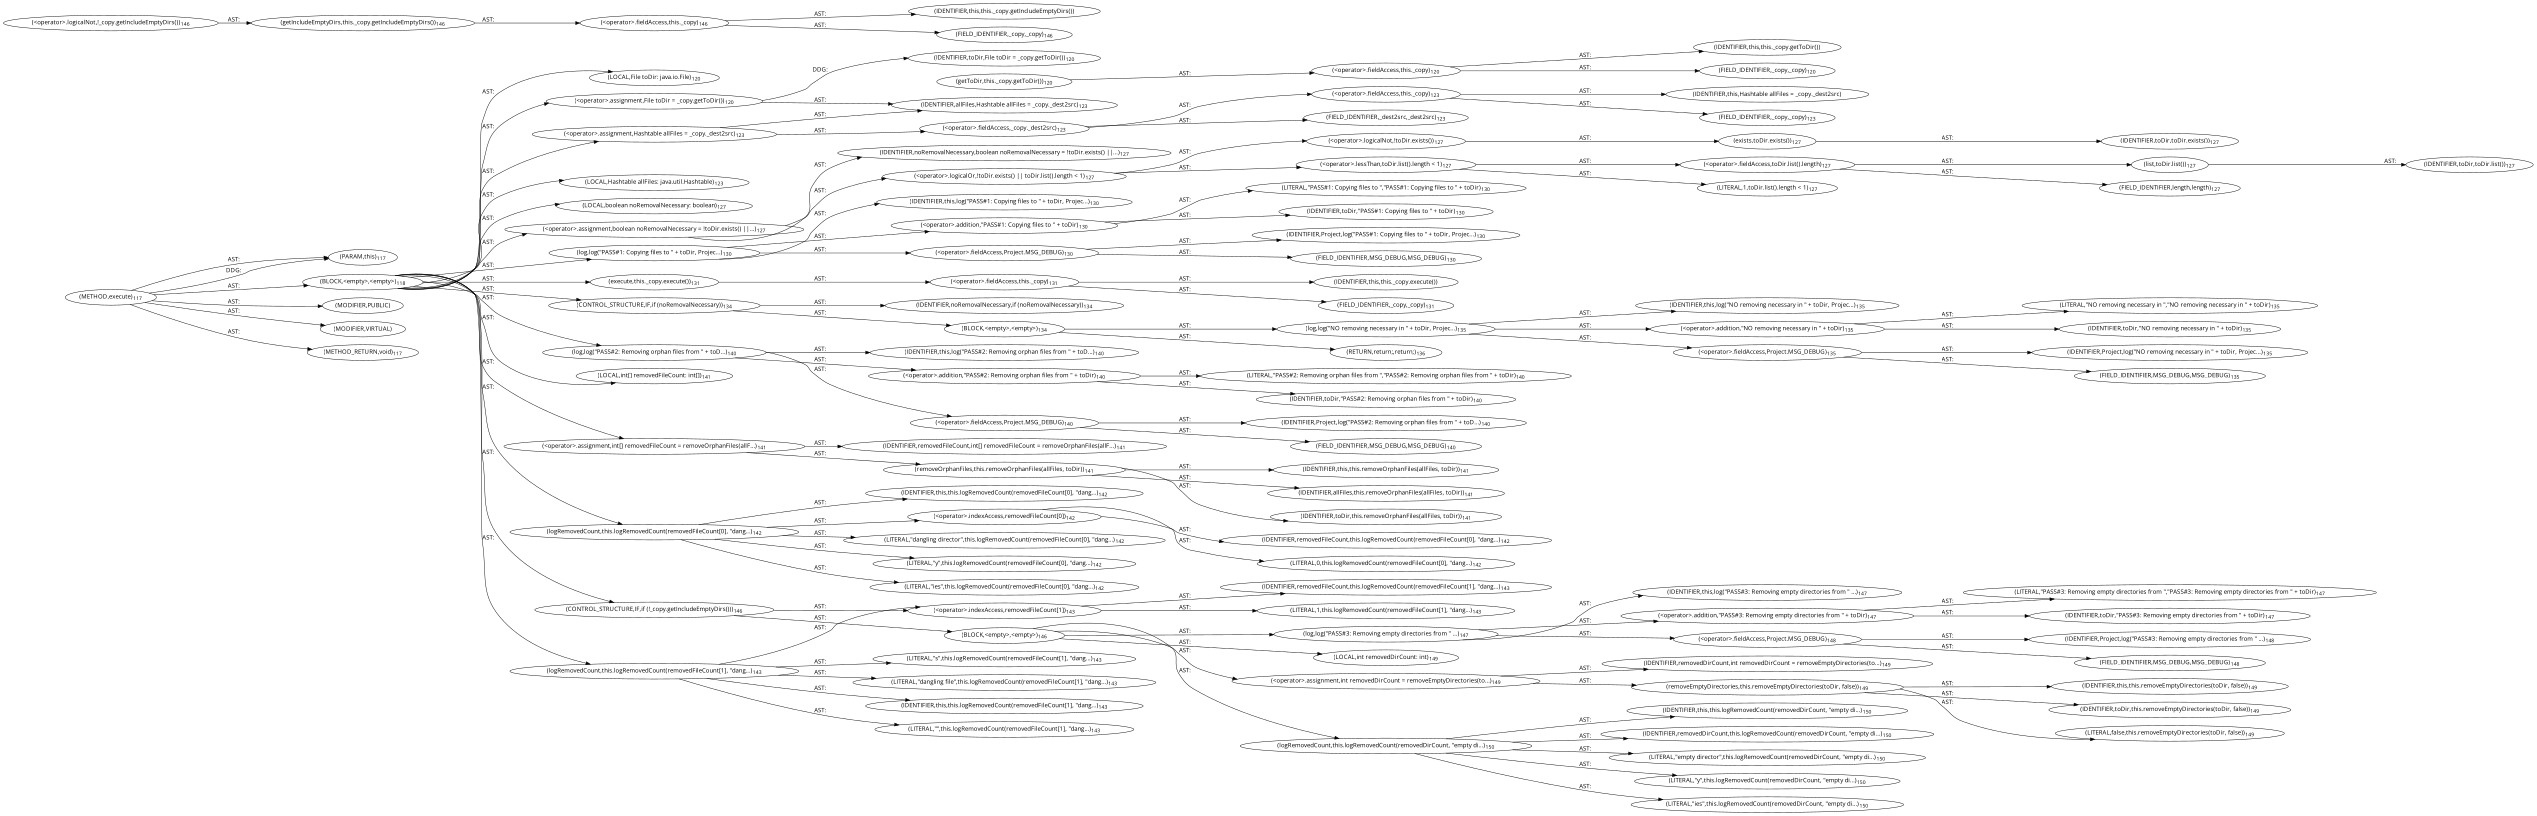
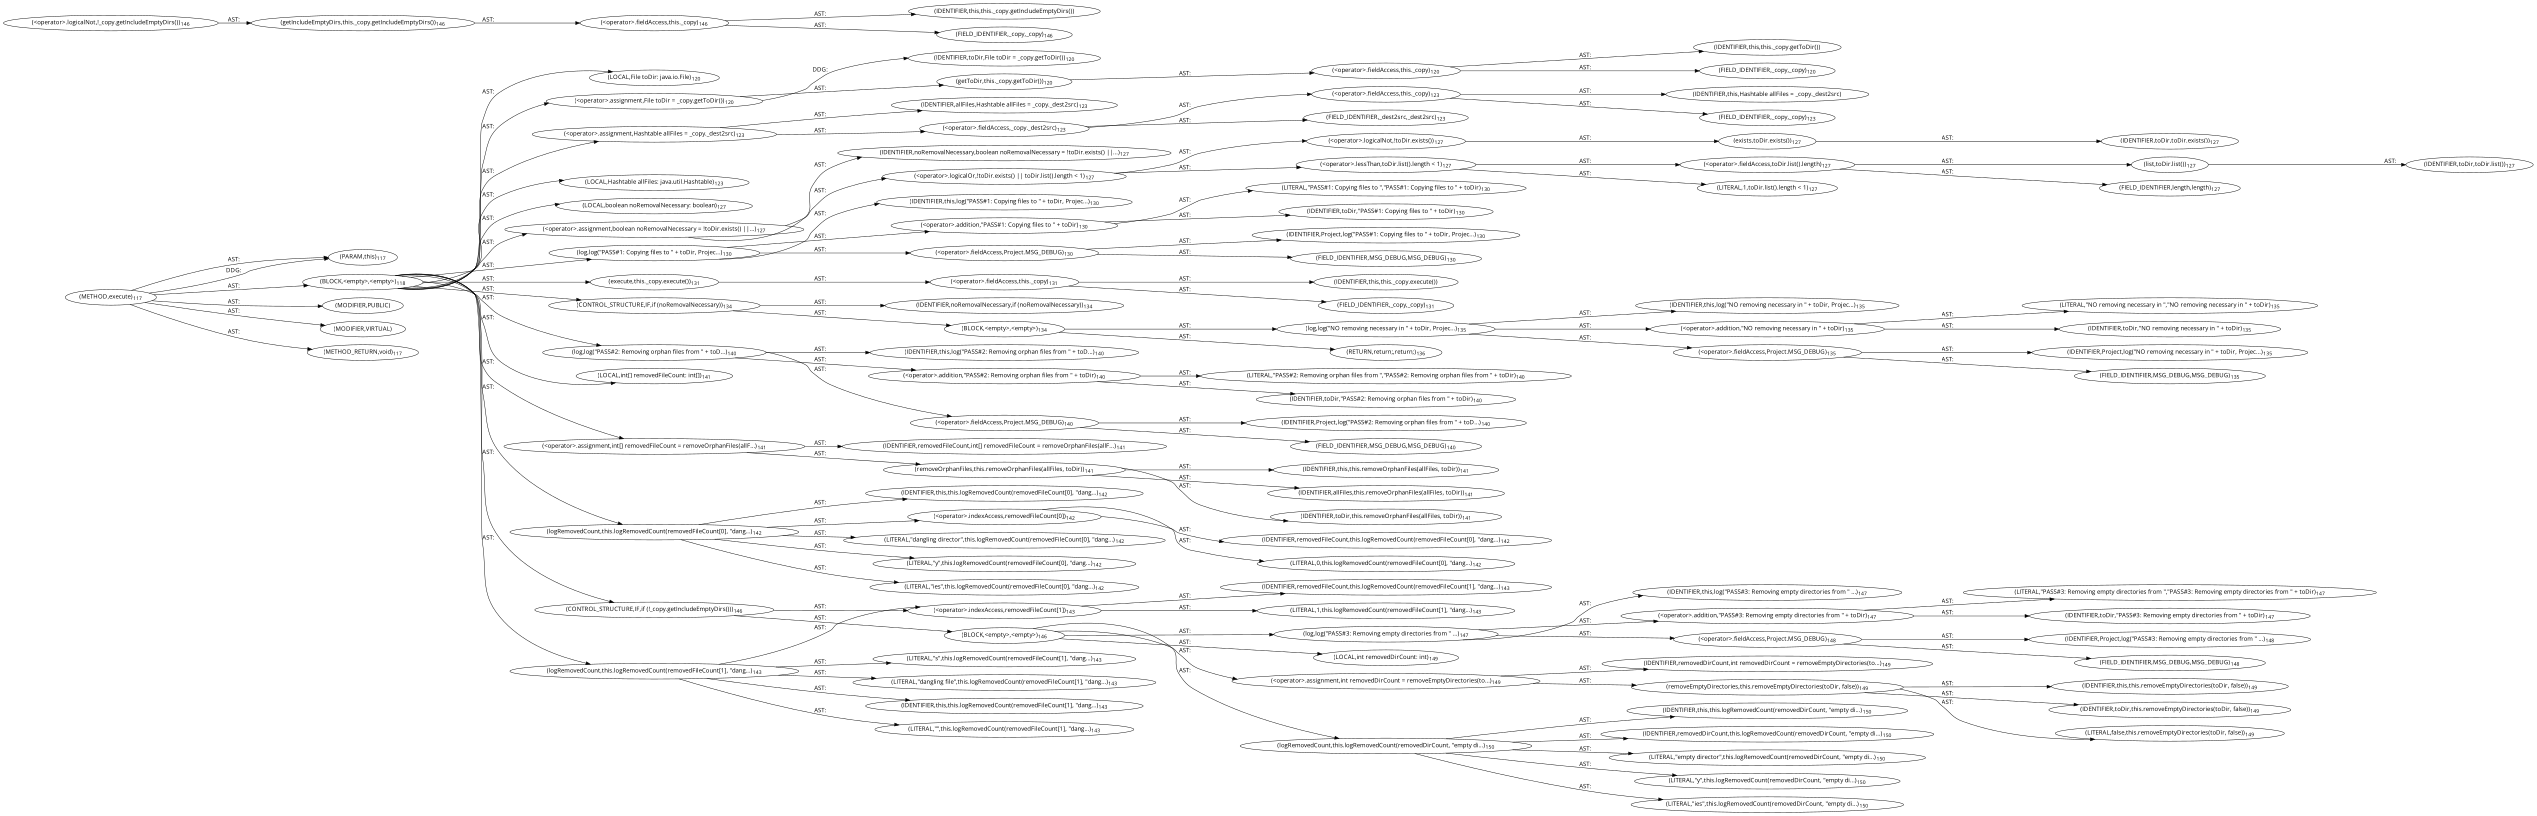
edge "(<operator>.assignment,File toDir = _copy.getToDir())" -> "(IDENTIFIER,allFiles,Hashtable allFiles = _copy._dest2src)": now "(<operator>.assignment,File toDir = _copy.getToDir())" -> "(getToDir,this._copy.getToDir())"
